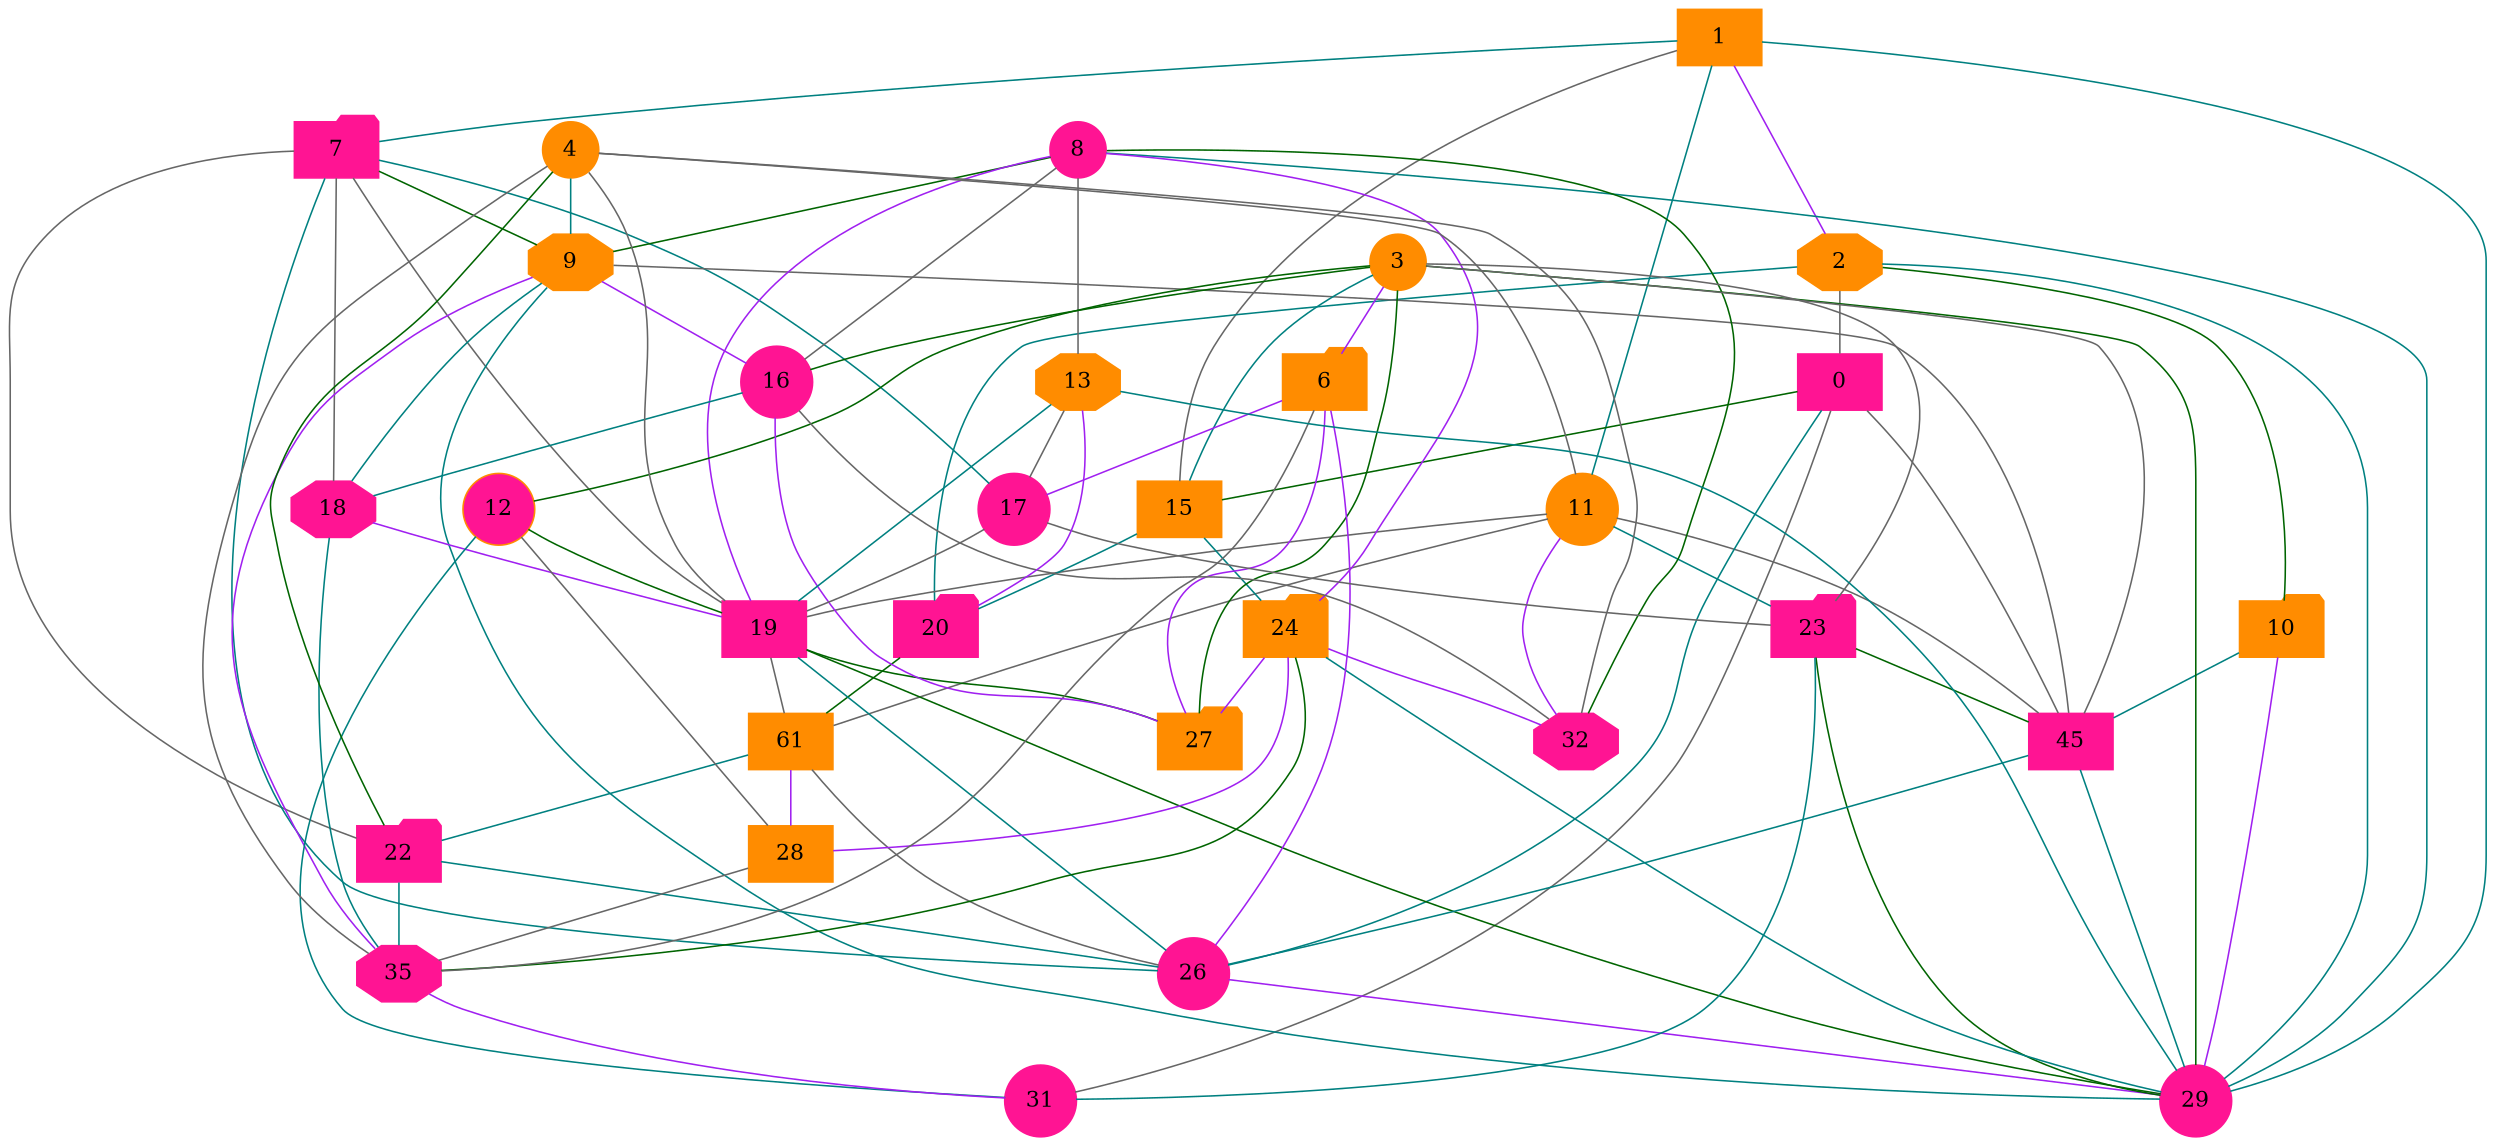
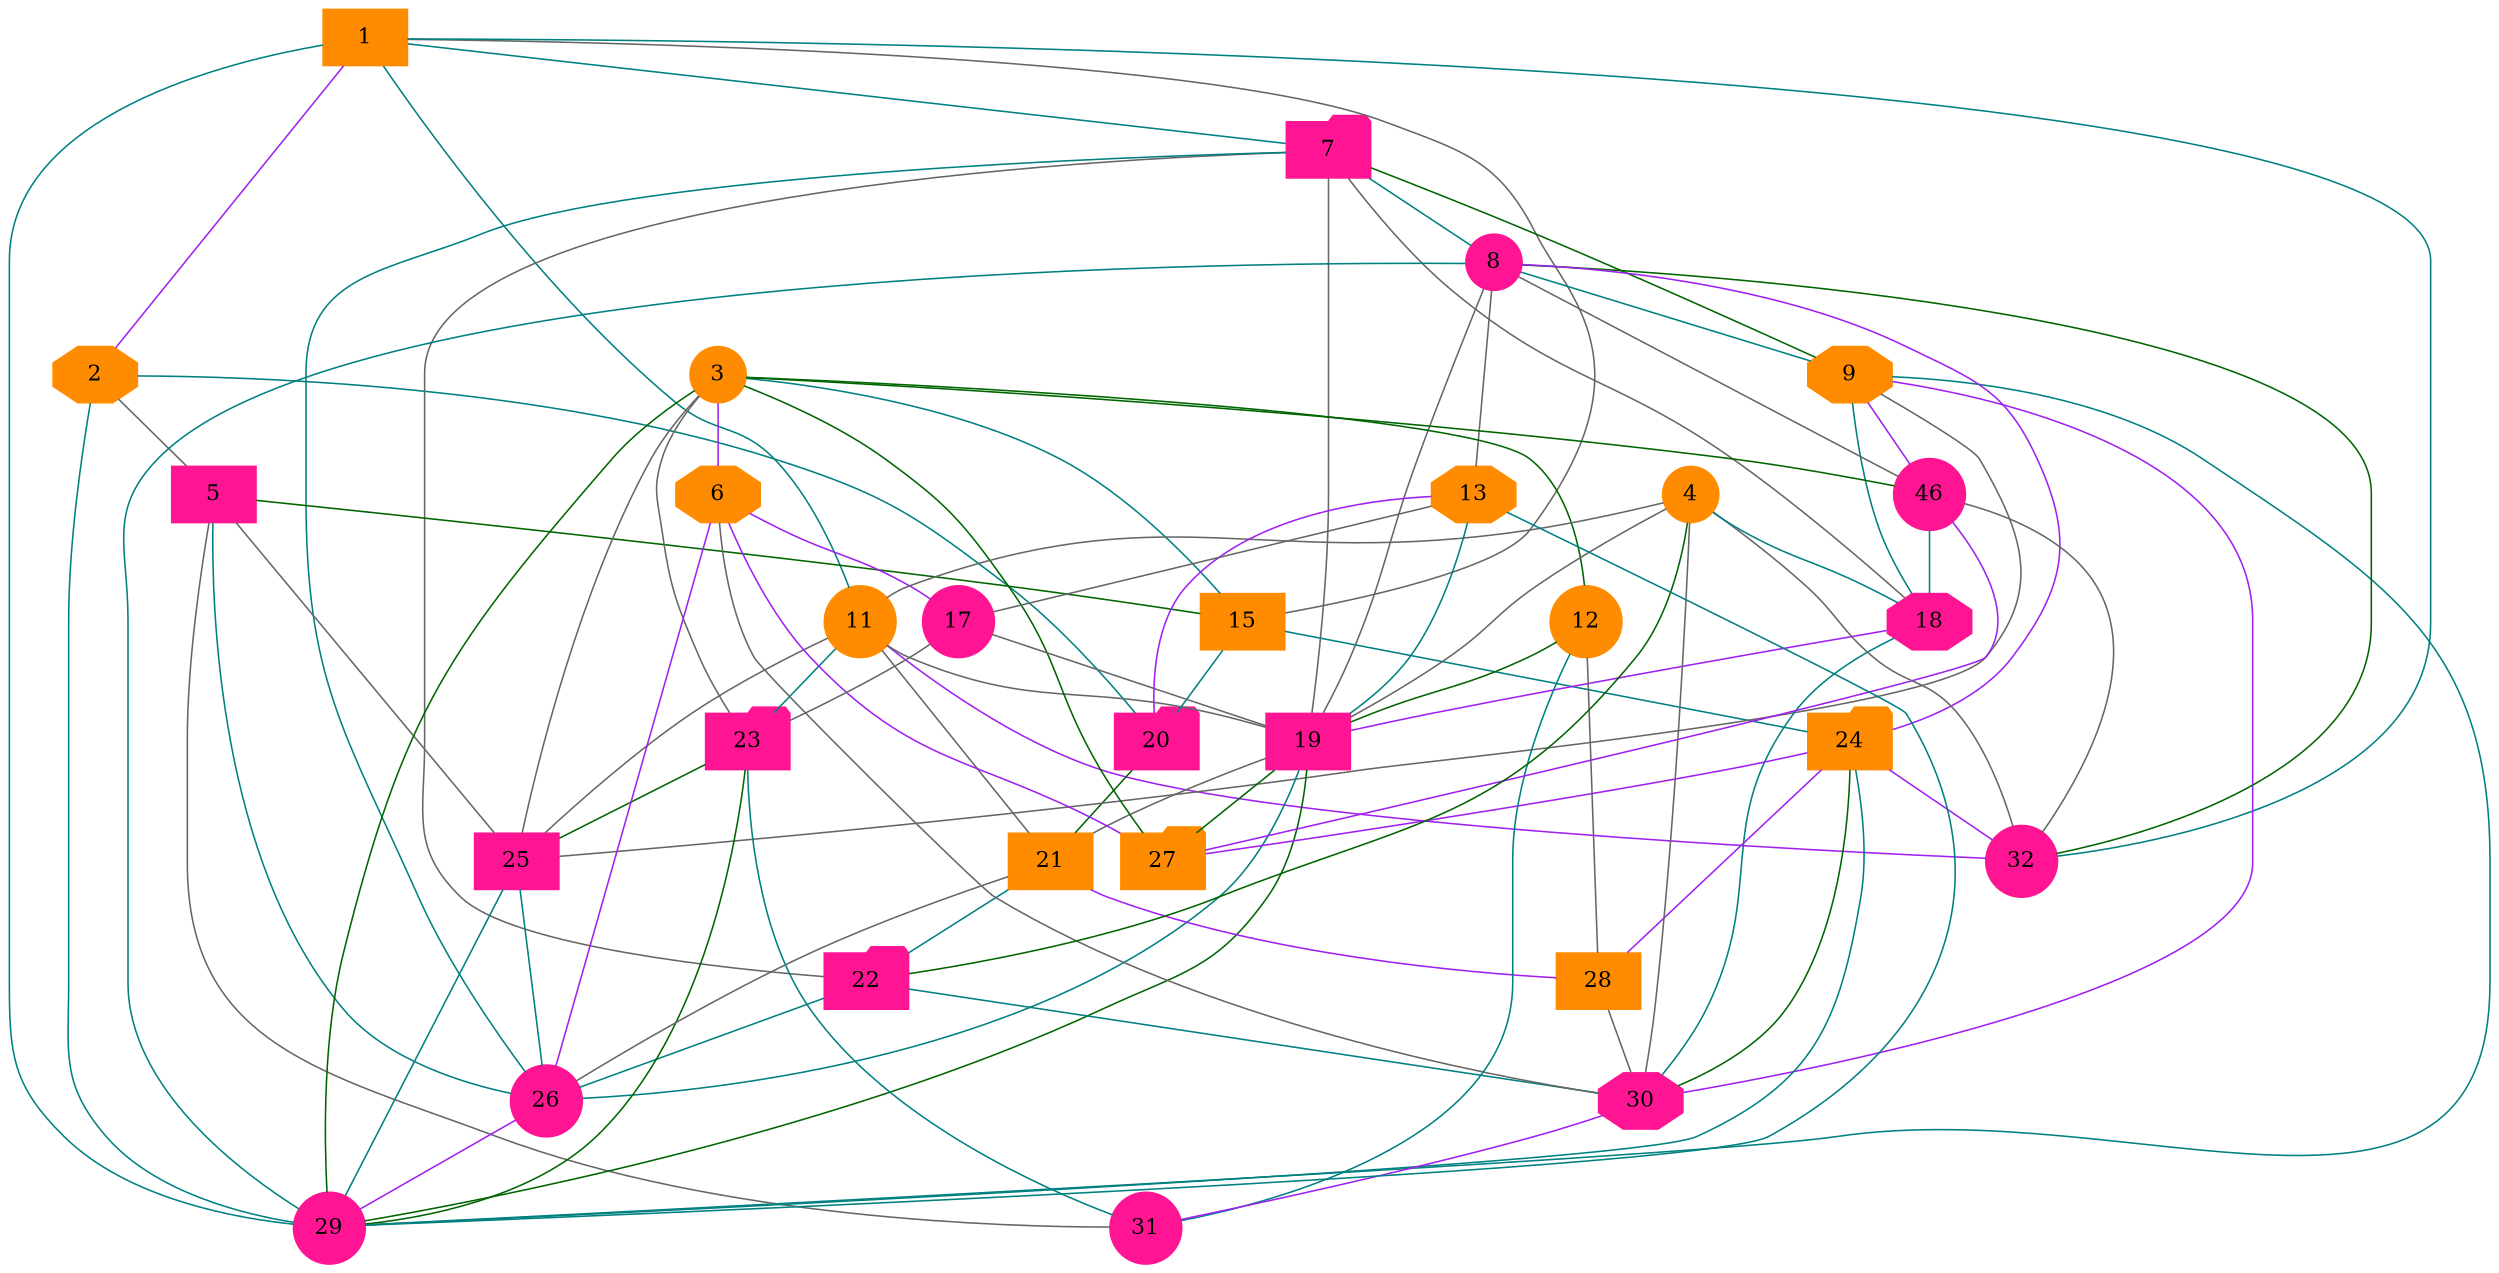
edge "1" -- "32": added
edge "4" -- "9": now "4" -- "18"
edge "8" -- "9": color darkgreen -> teal
edge "7" -- "17": now "7" -- "8"
edge "8" -- "19": color purple -> gray40
node "16": label "16" -> "46"
node "6": shape folder -> octagon
node "0": label "0" -> "5"
node "12": fillcolor deeppink -> darkorange
node "10": removed
node "61": label "61" -> "21"
node "32": shape octagon -> circle
node "45": label "45" -> "25"
node "35": label "35" -> "30"
